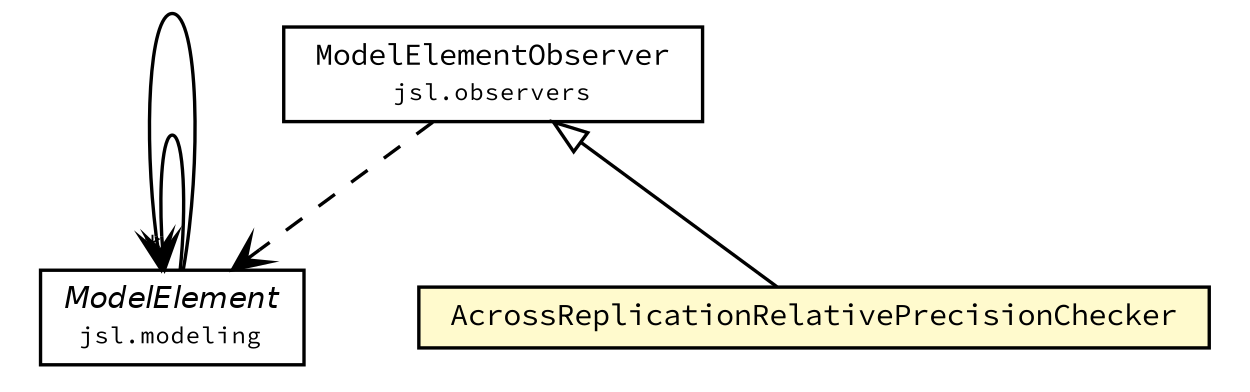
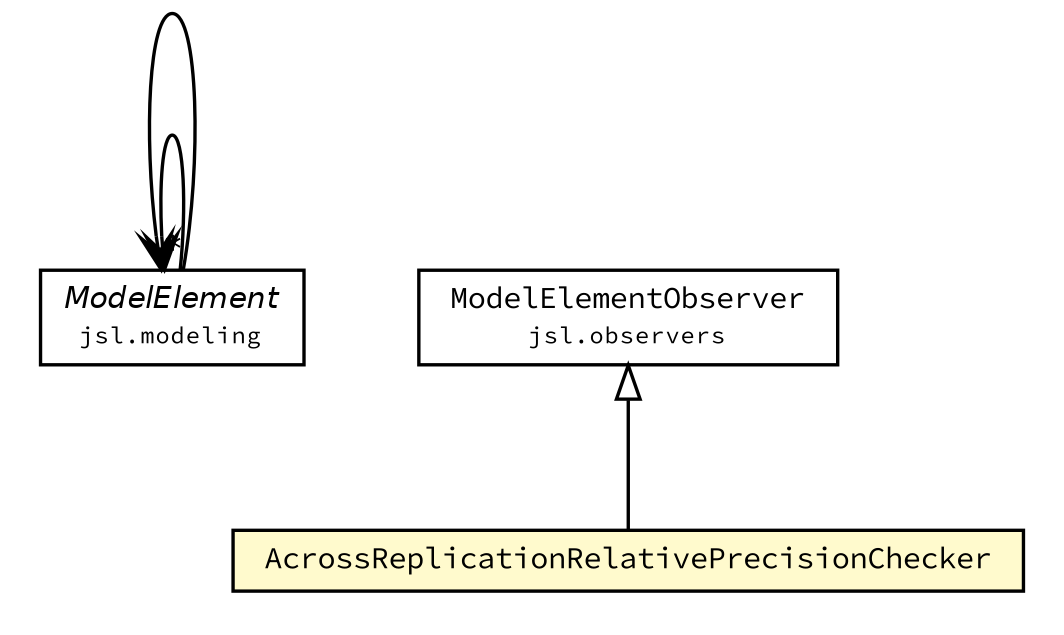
edge "ModelElementObserver" -> "ModelElement": removed
